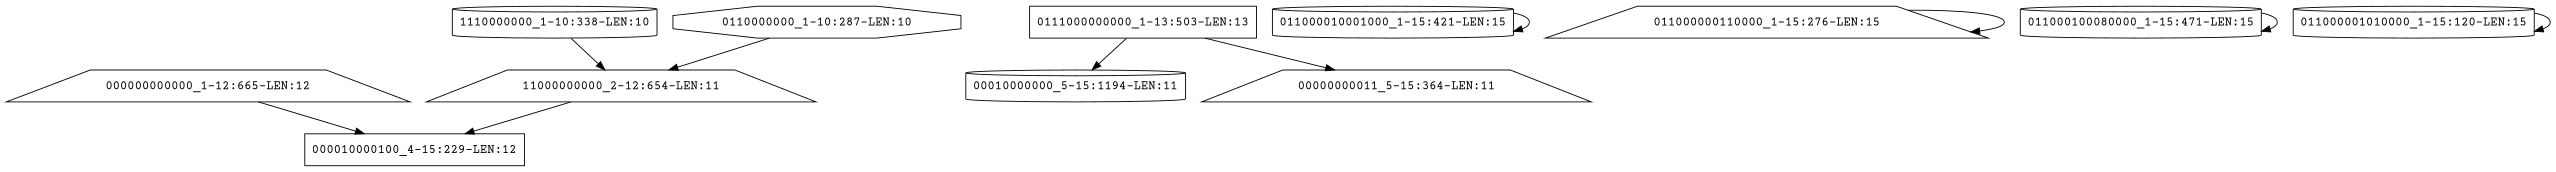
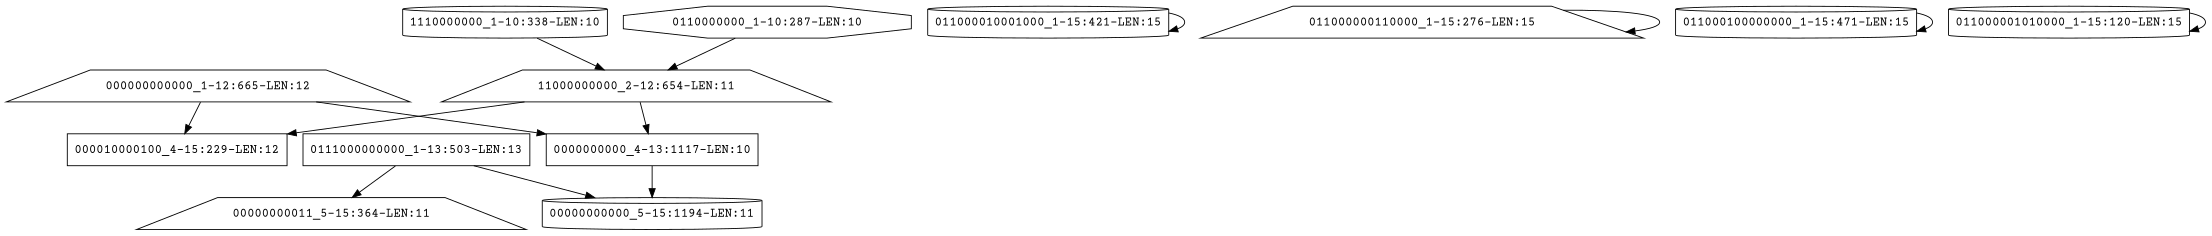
node "011000100080000_1-15:471-LEN:15": label "011000100080000_1-15:471-LEN:15" -> "011000100000000_1-15:471-LEN:15"
node "00010000000_5-15:1194-LEN:11": label "00010000000_5-15:1194-LEN:11" -> "00000000000_5-15:1194-LEN:11"
node "0000000000_4-13:1117-LEN:10": added
